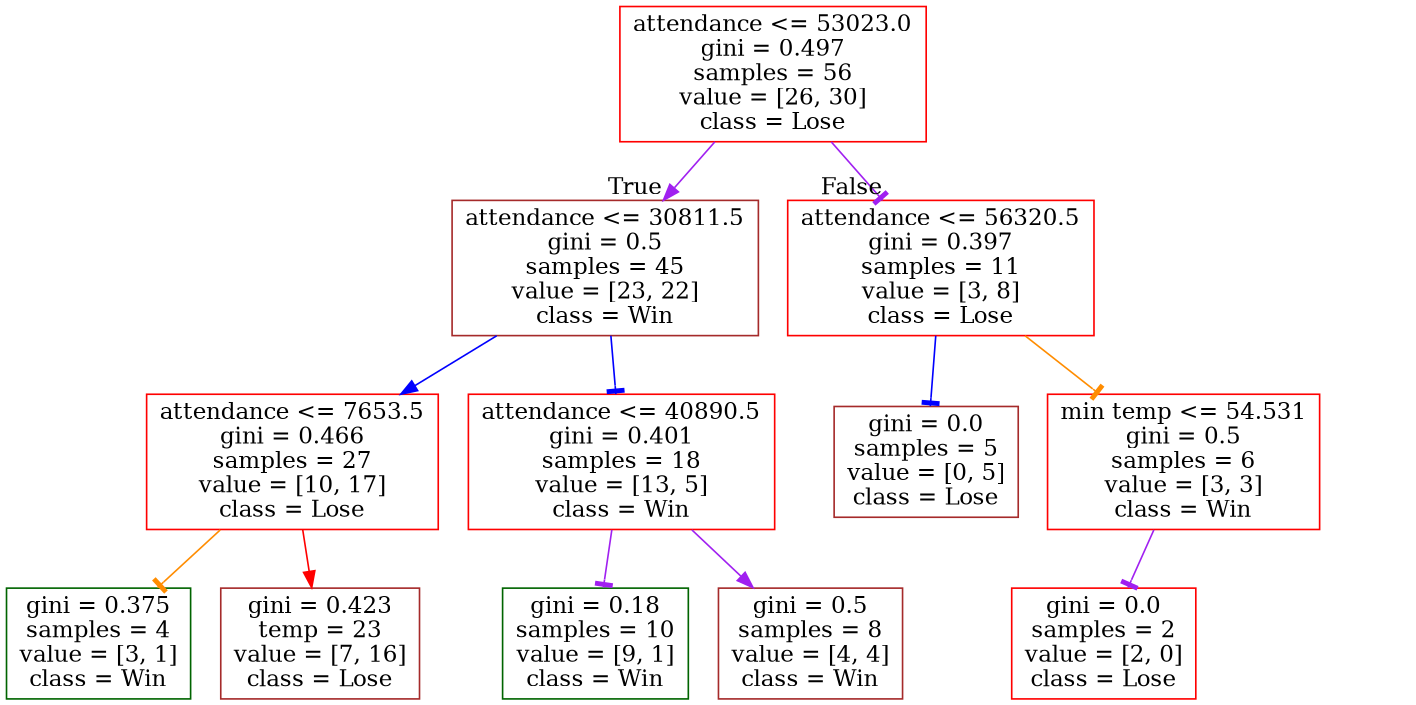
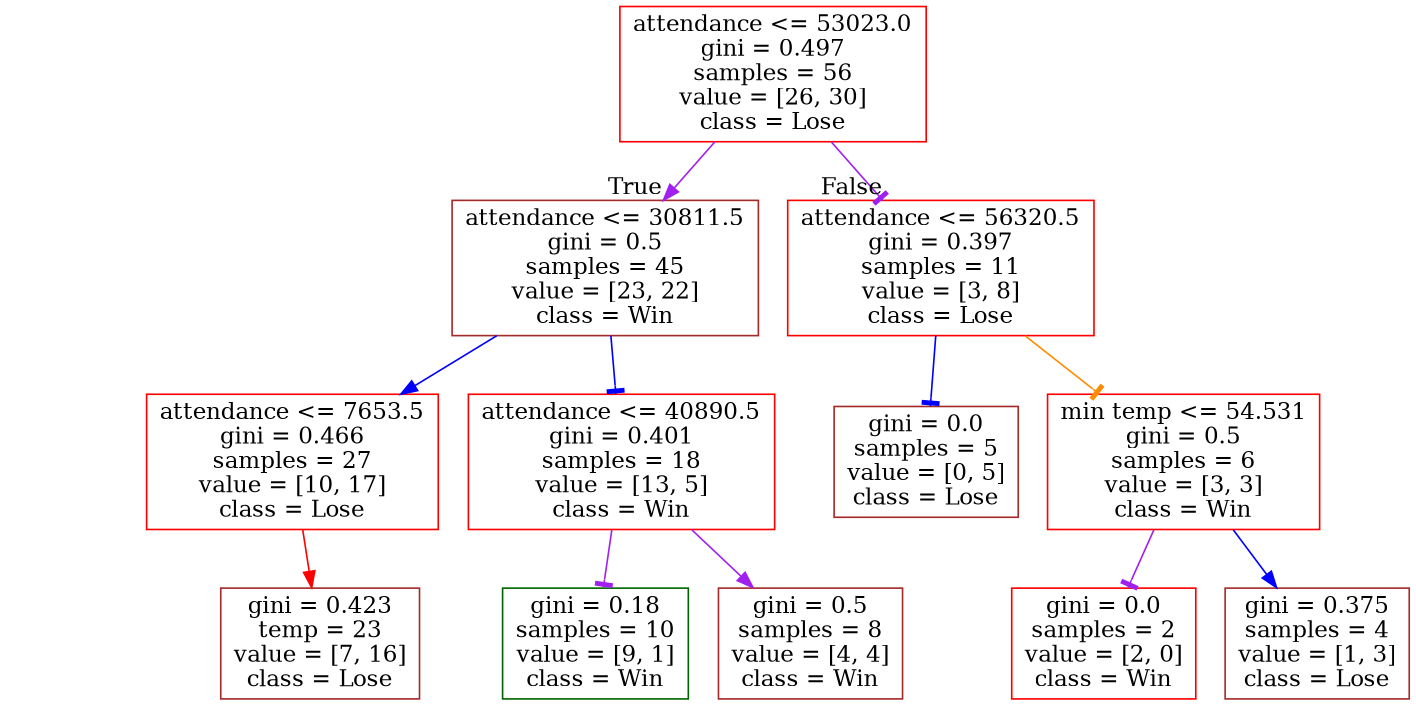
node "gini = 0.375 samples = 4 value = [3, 1] class = Win": removed
node "gini = 0.0 samples = 2 value = [2, 0] class = Lose": label "gini = 0.0 samples = 2 value = [2, 0] class = Lose" -> "gini = 0.0 samples = 2 value = [2, 0] class = Win"
node "gini = 0.375 samples = 4 value = [1, 3] class = Lose": added
